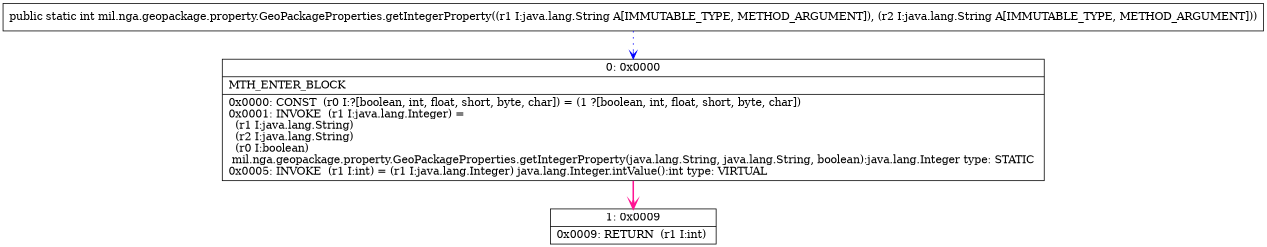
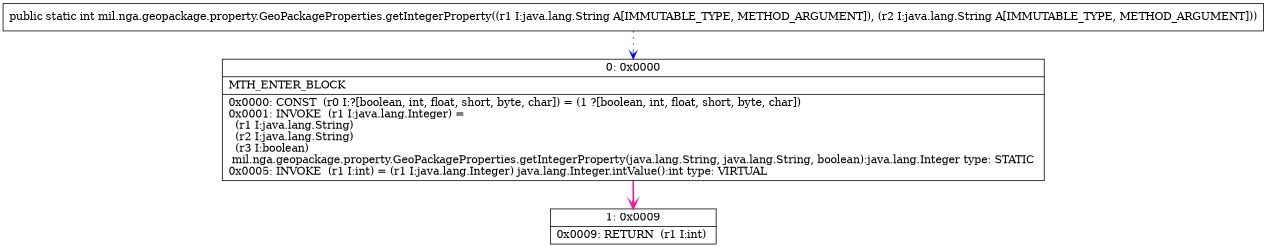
node "0: 0x0000": text "(r0 I:boolean)" -> "(r3 I:boolean)"
